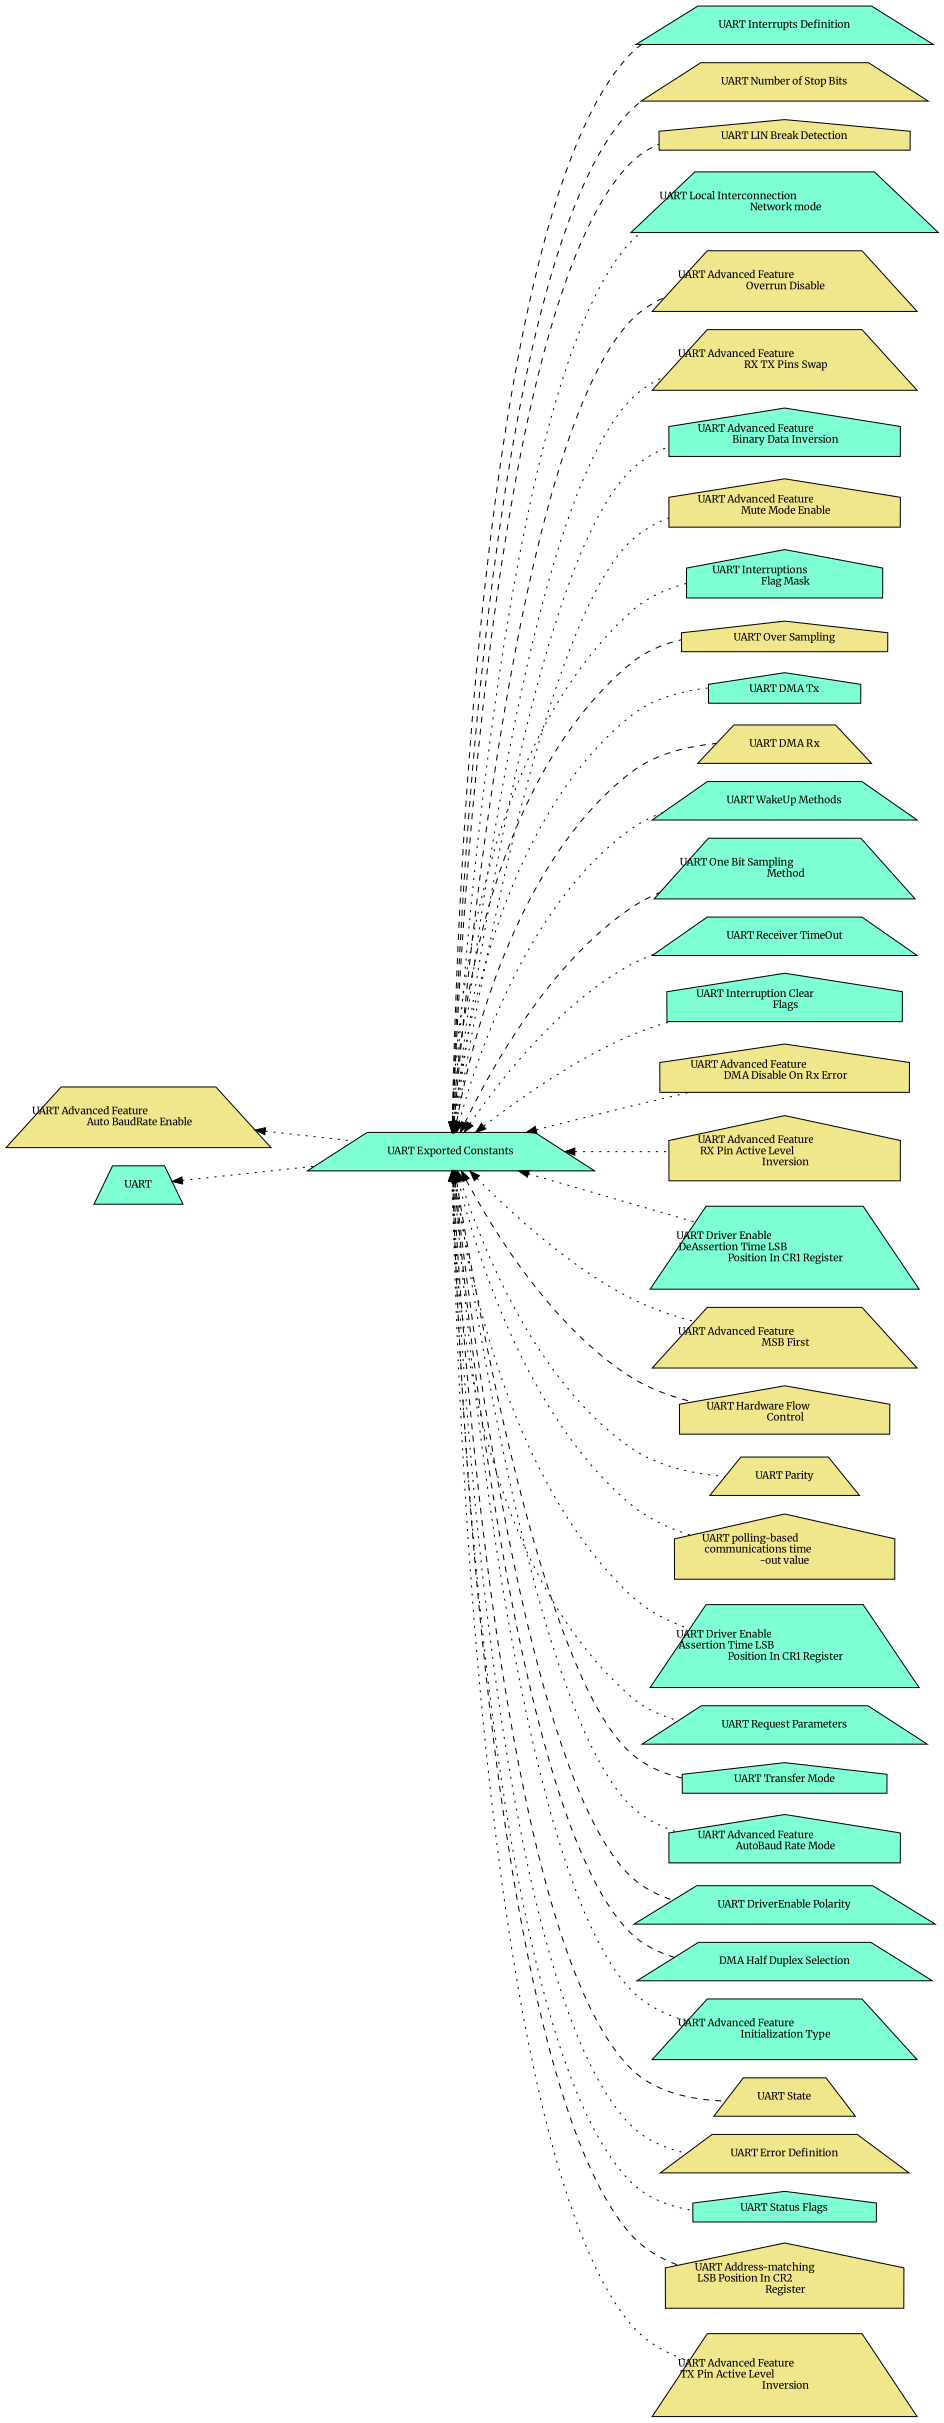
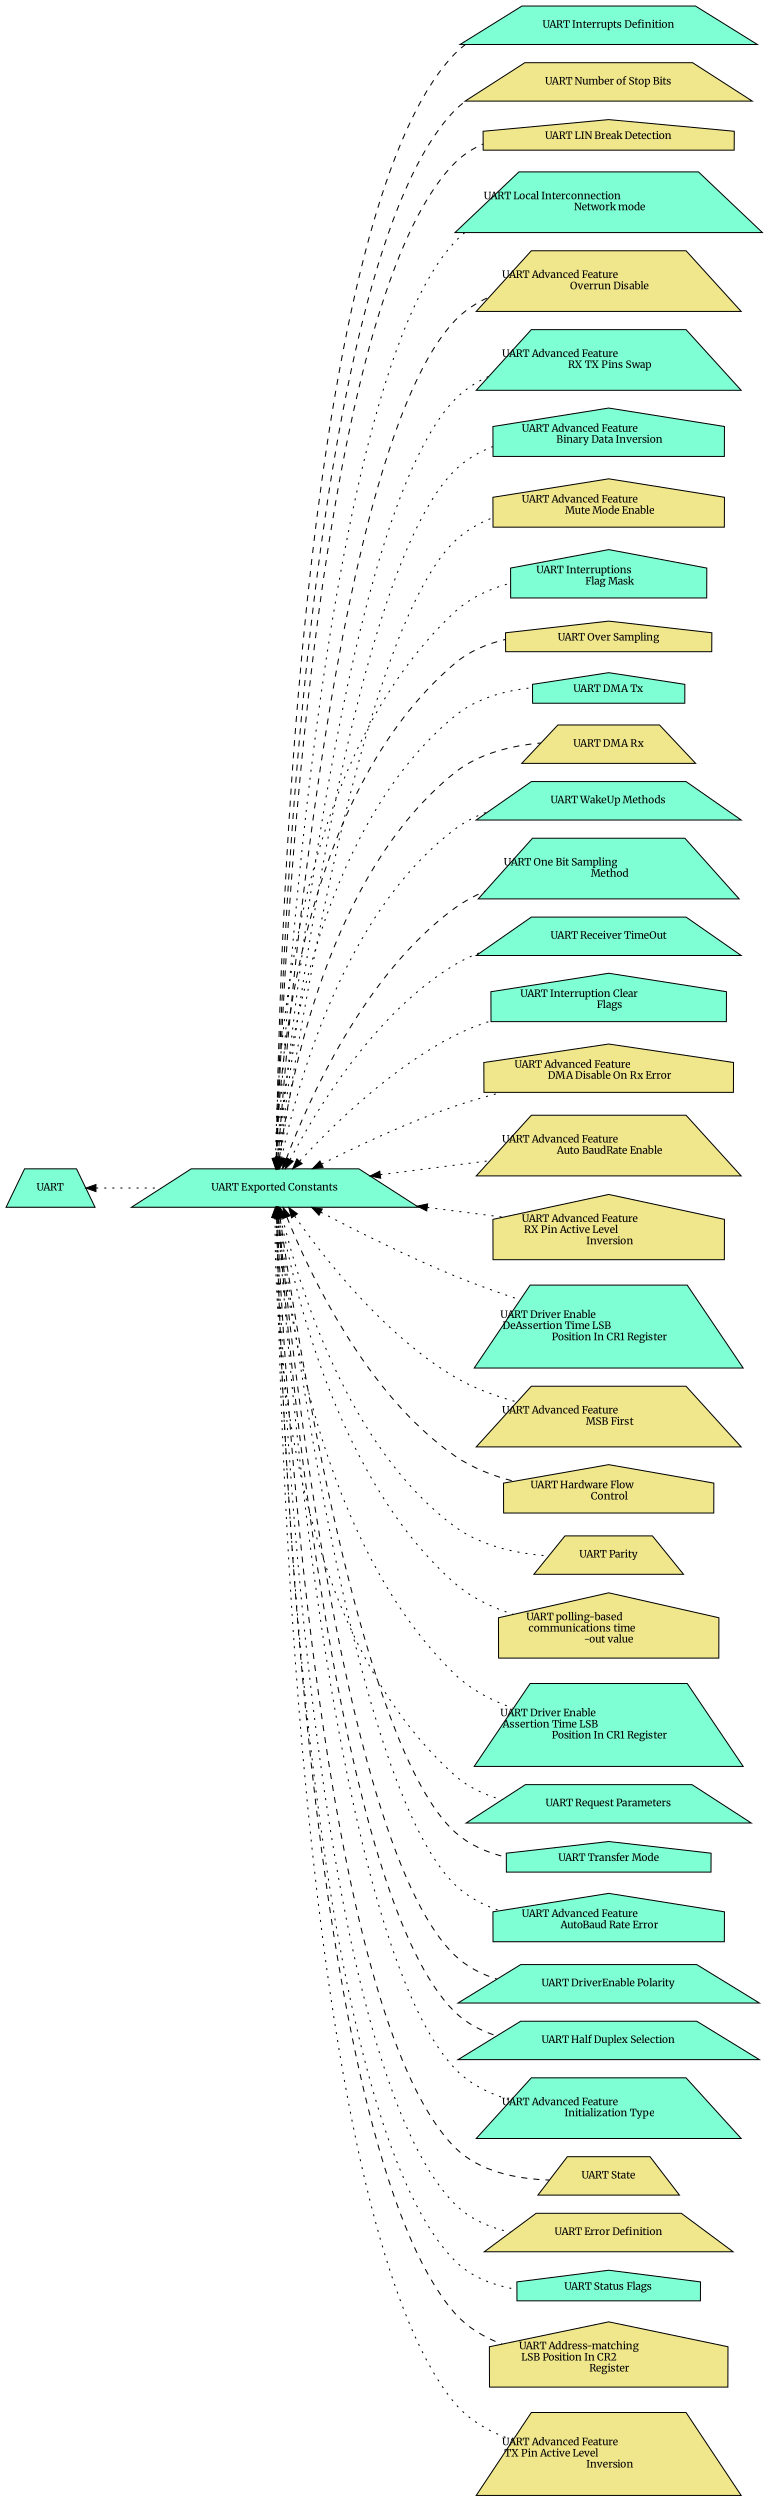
node "UART Advanced Feature RX TX Pins Swap": fillcolor khaki -> aquamarine
edge "UART Exported Constants" -> "UART Advanced Feature Auto BaudRate Enable": reversed
node "UART Advanced Feature AutoBaud Rate Mode": label "UART Advanced Feature AutoBaud Rate Mode" -> "UART Advanced Feature AutoBaud Rate Error"
node "DMA Half Duplex Selection": label "DMA Half Duplex Selection" -> "UART Half Duplex Selection"
